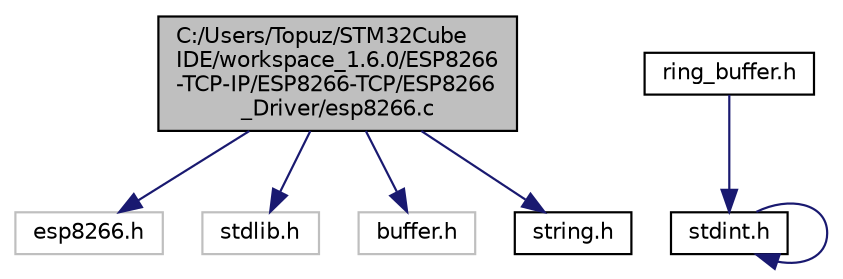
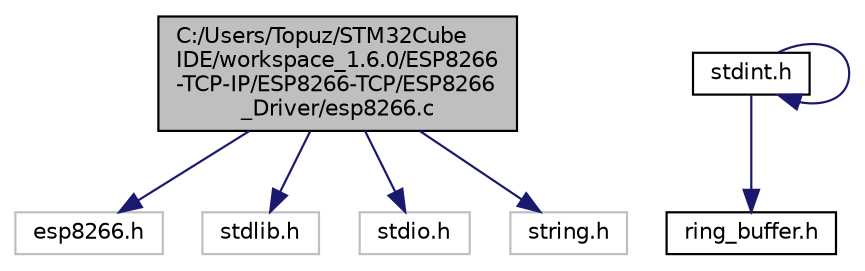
edge "ring_buffer.h" -> "stdint.h": reversed
node "buffer.h": label "buffer.h" -> "stdio.h"
node "string.h": color black -> grey75
